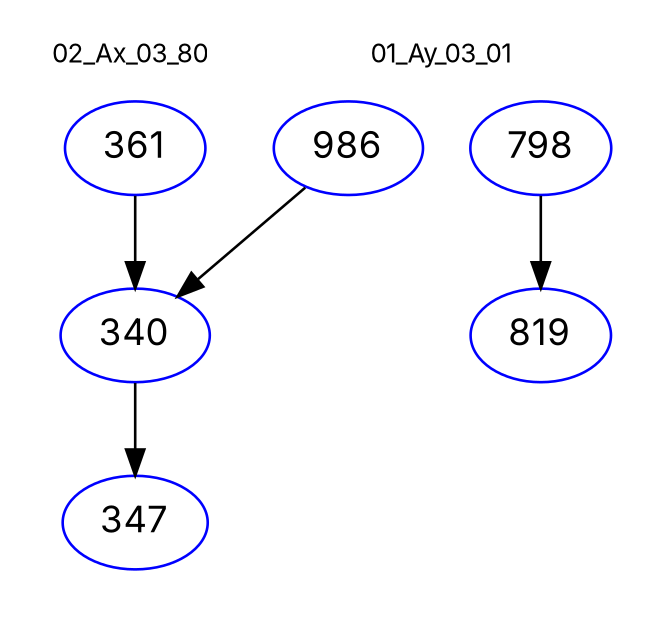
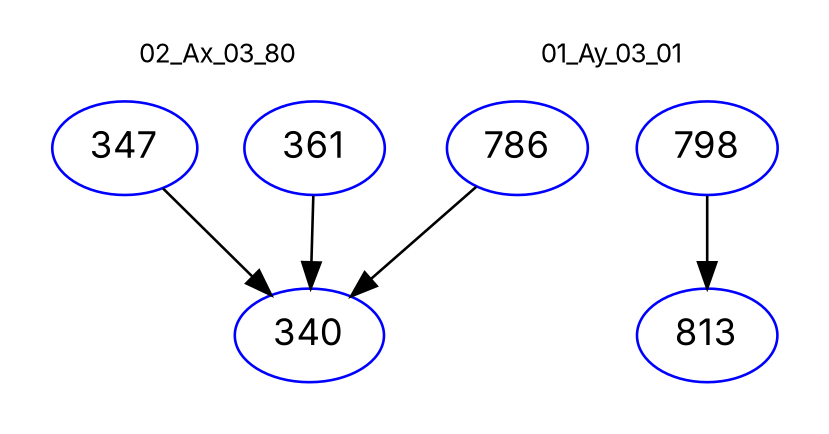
node "986": label "986" -> "786"
node "819": label "819" -> "813"
edge "340" -> "347": reversed
